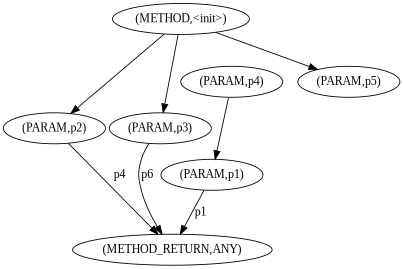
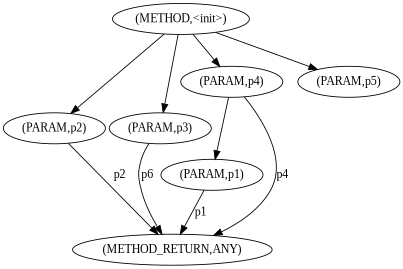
edge "(METHOD,<init>)" -> "(PARAM,p4)": added
edge "(PARAM,p4)" -> "(METHOD_RETURN,ANY)": added, label "p4"
edge "(PARAM,p2)" -> "(METHOD_RETURN,ANY)": label "p4" -> "p2"
